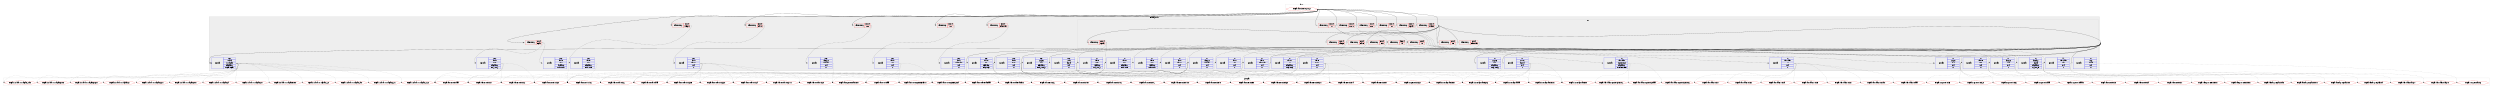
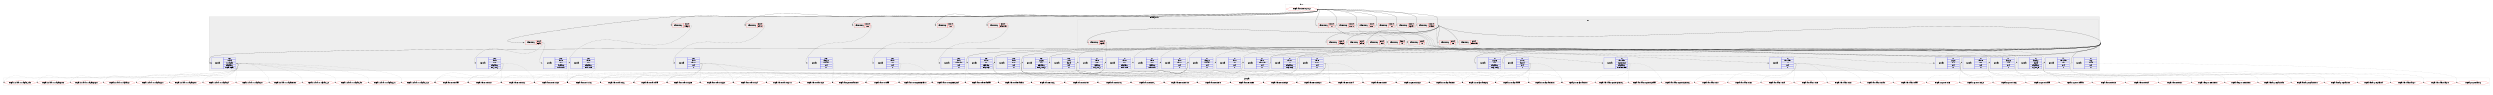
node "portage://sys-libs/readline-8.2_p10": label "portage://sys-libs/readline-8.2_p10" -> "portage://auth-libs/readline-8.2_p10"
node "portage://virtual/tmpfiles-0-r5": label "portage://virtual/tmpfiles-0-r5" -> "portage://alpha/tmpfiles-0-r5"
